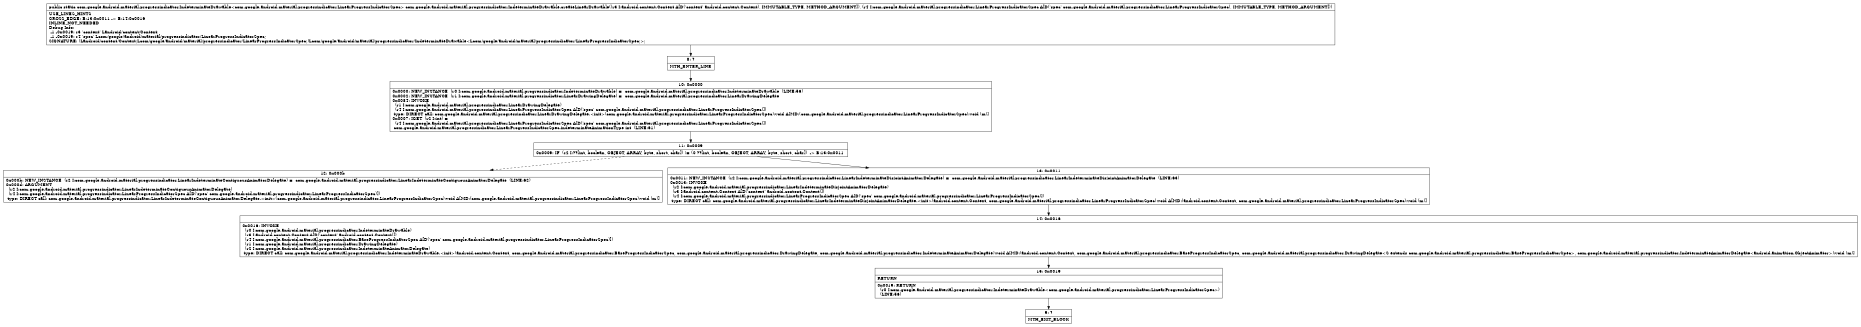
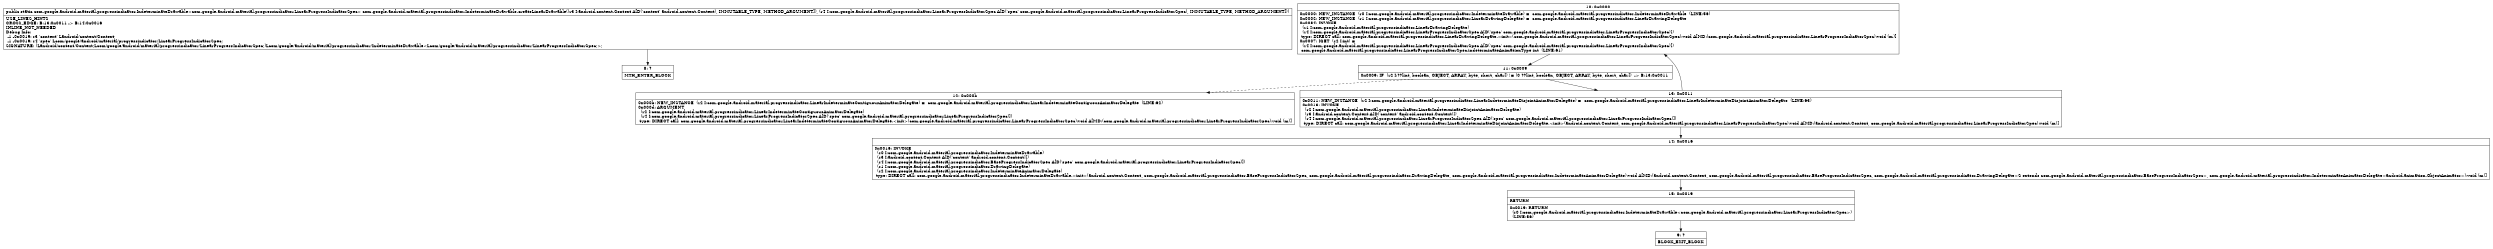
node "8: ?": text "MTH_ENTER_LINE" -> "MTH_ENTER_BLOCK"
edge "8: ?" -> "10: 0x0000": now "13: 0x0011" -> "10: 0x0000"
node "9: ?": text "MTH_EXIT_BLOCK" -> "BLOCK_EXIT_BLOCK"
